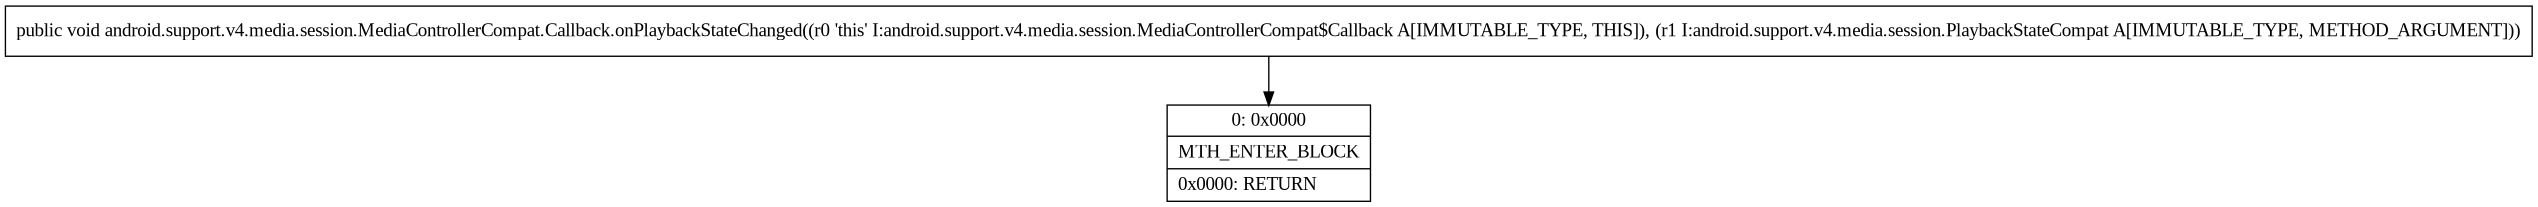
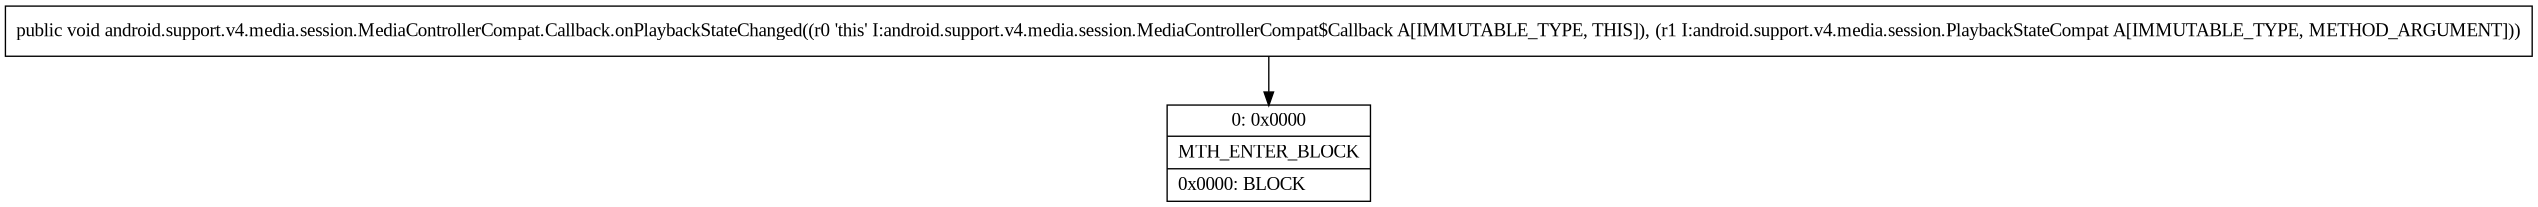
node "0: 0x0000": text "0x0000: RETURN" -> "0x0000: BLOCK"
